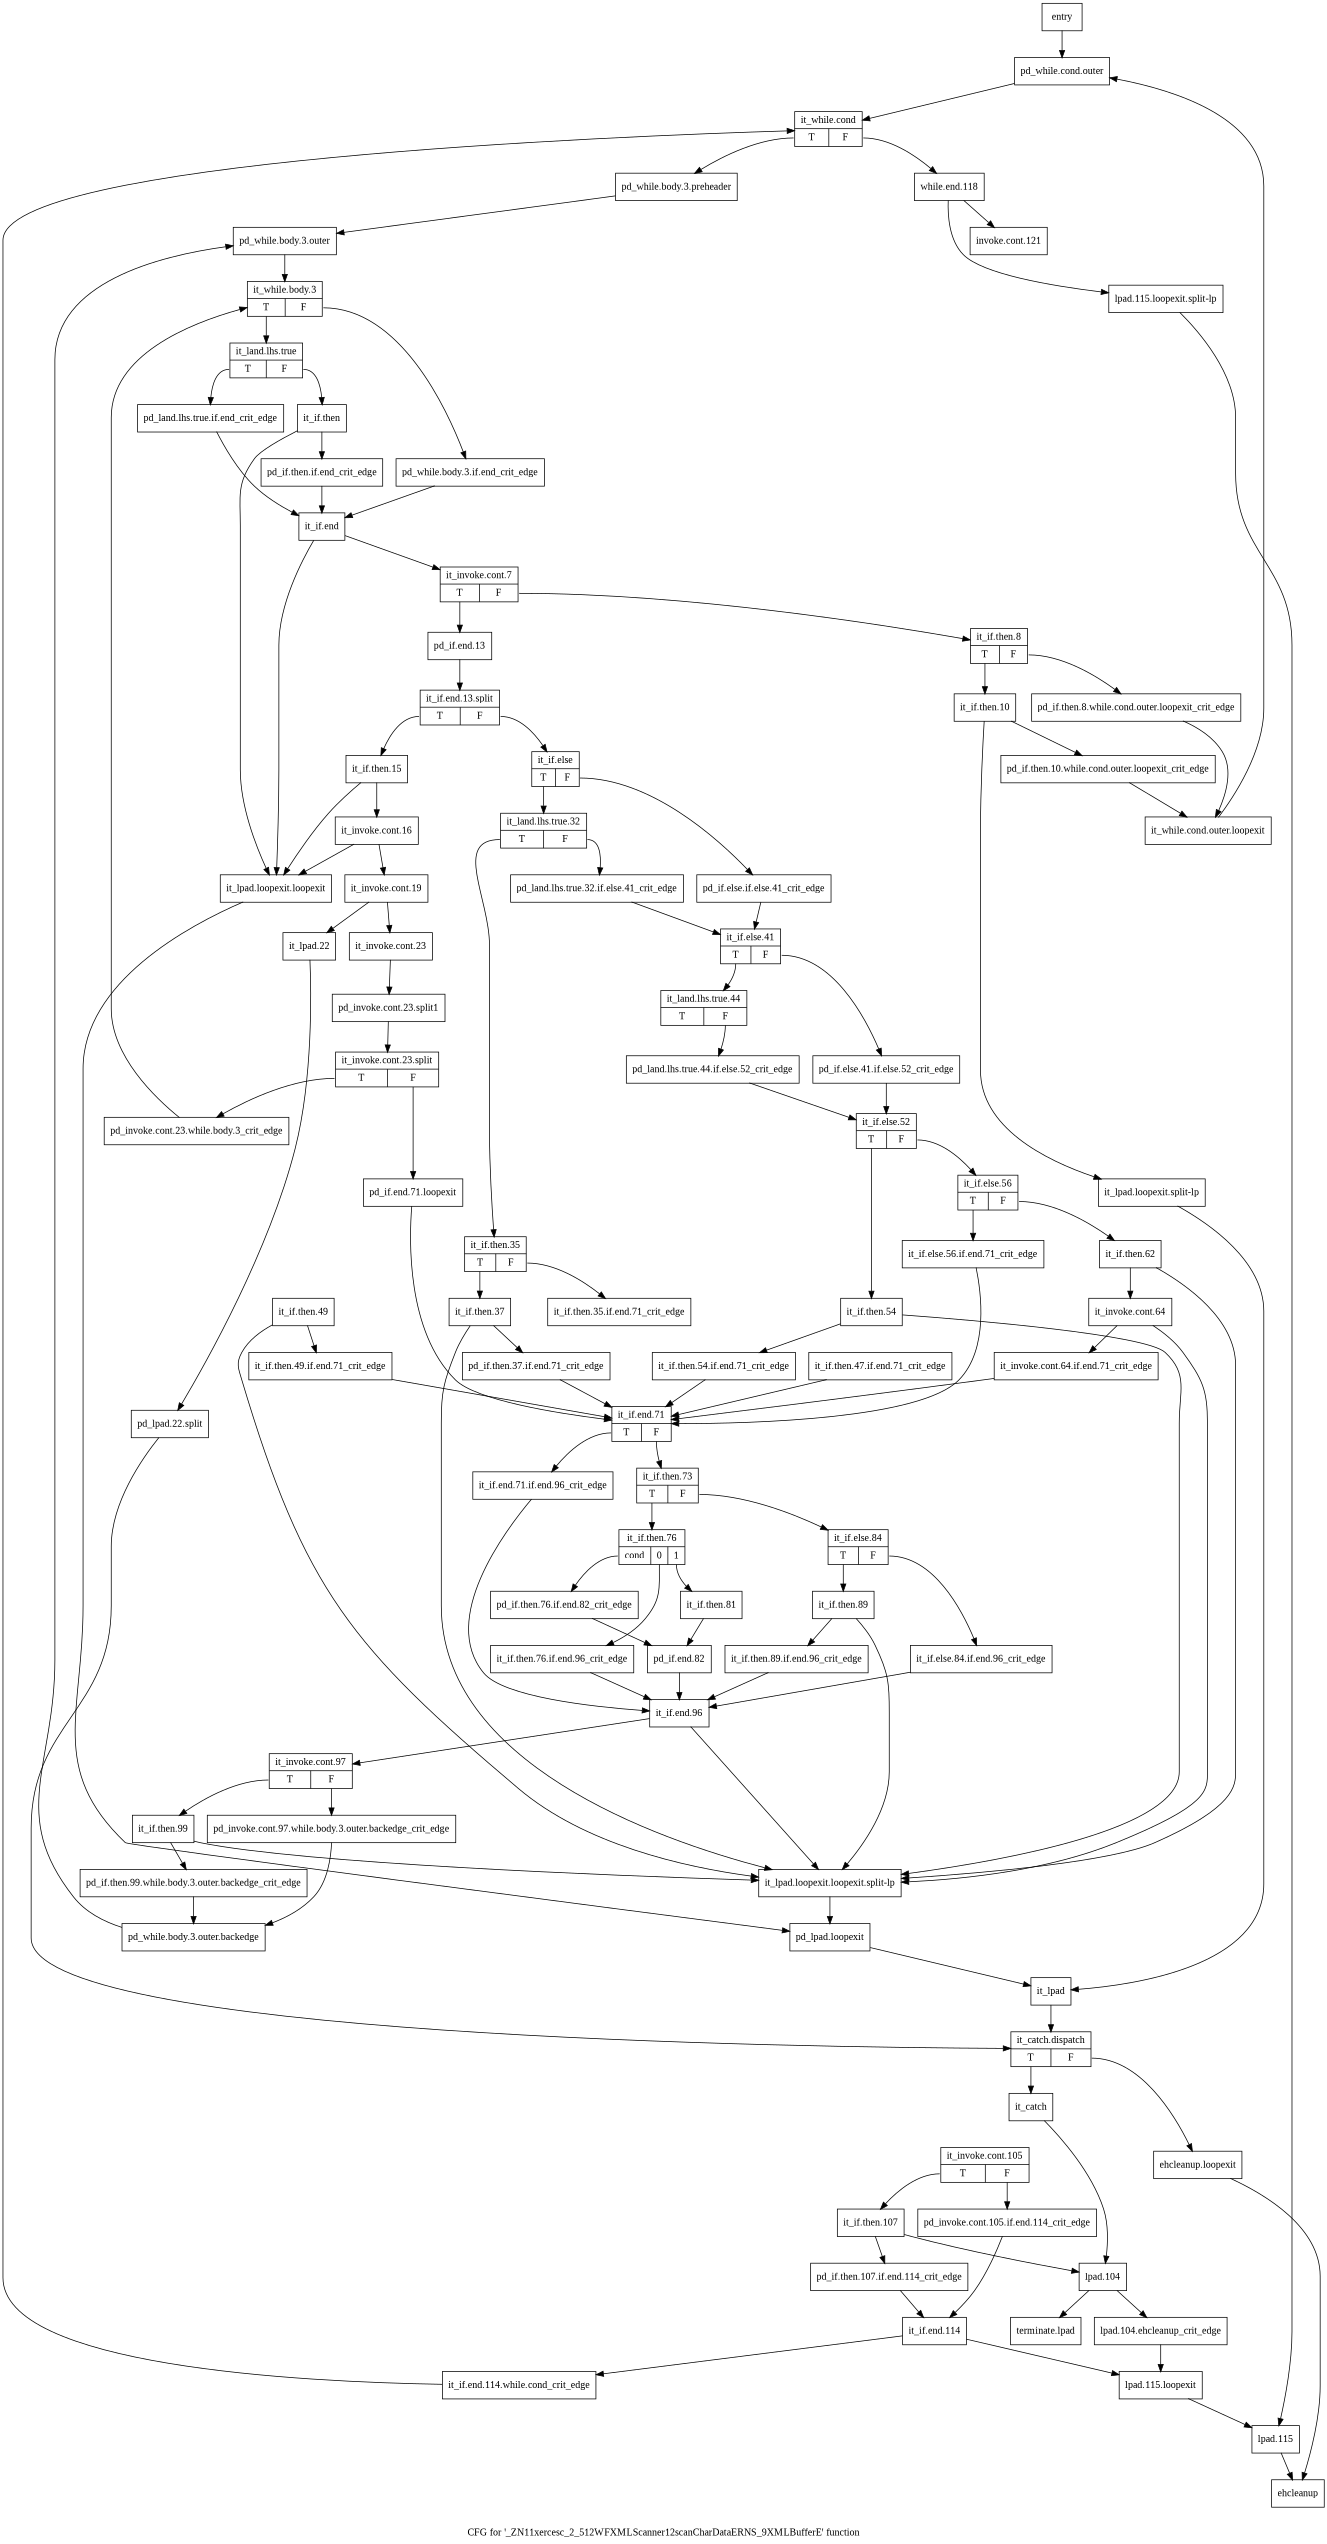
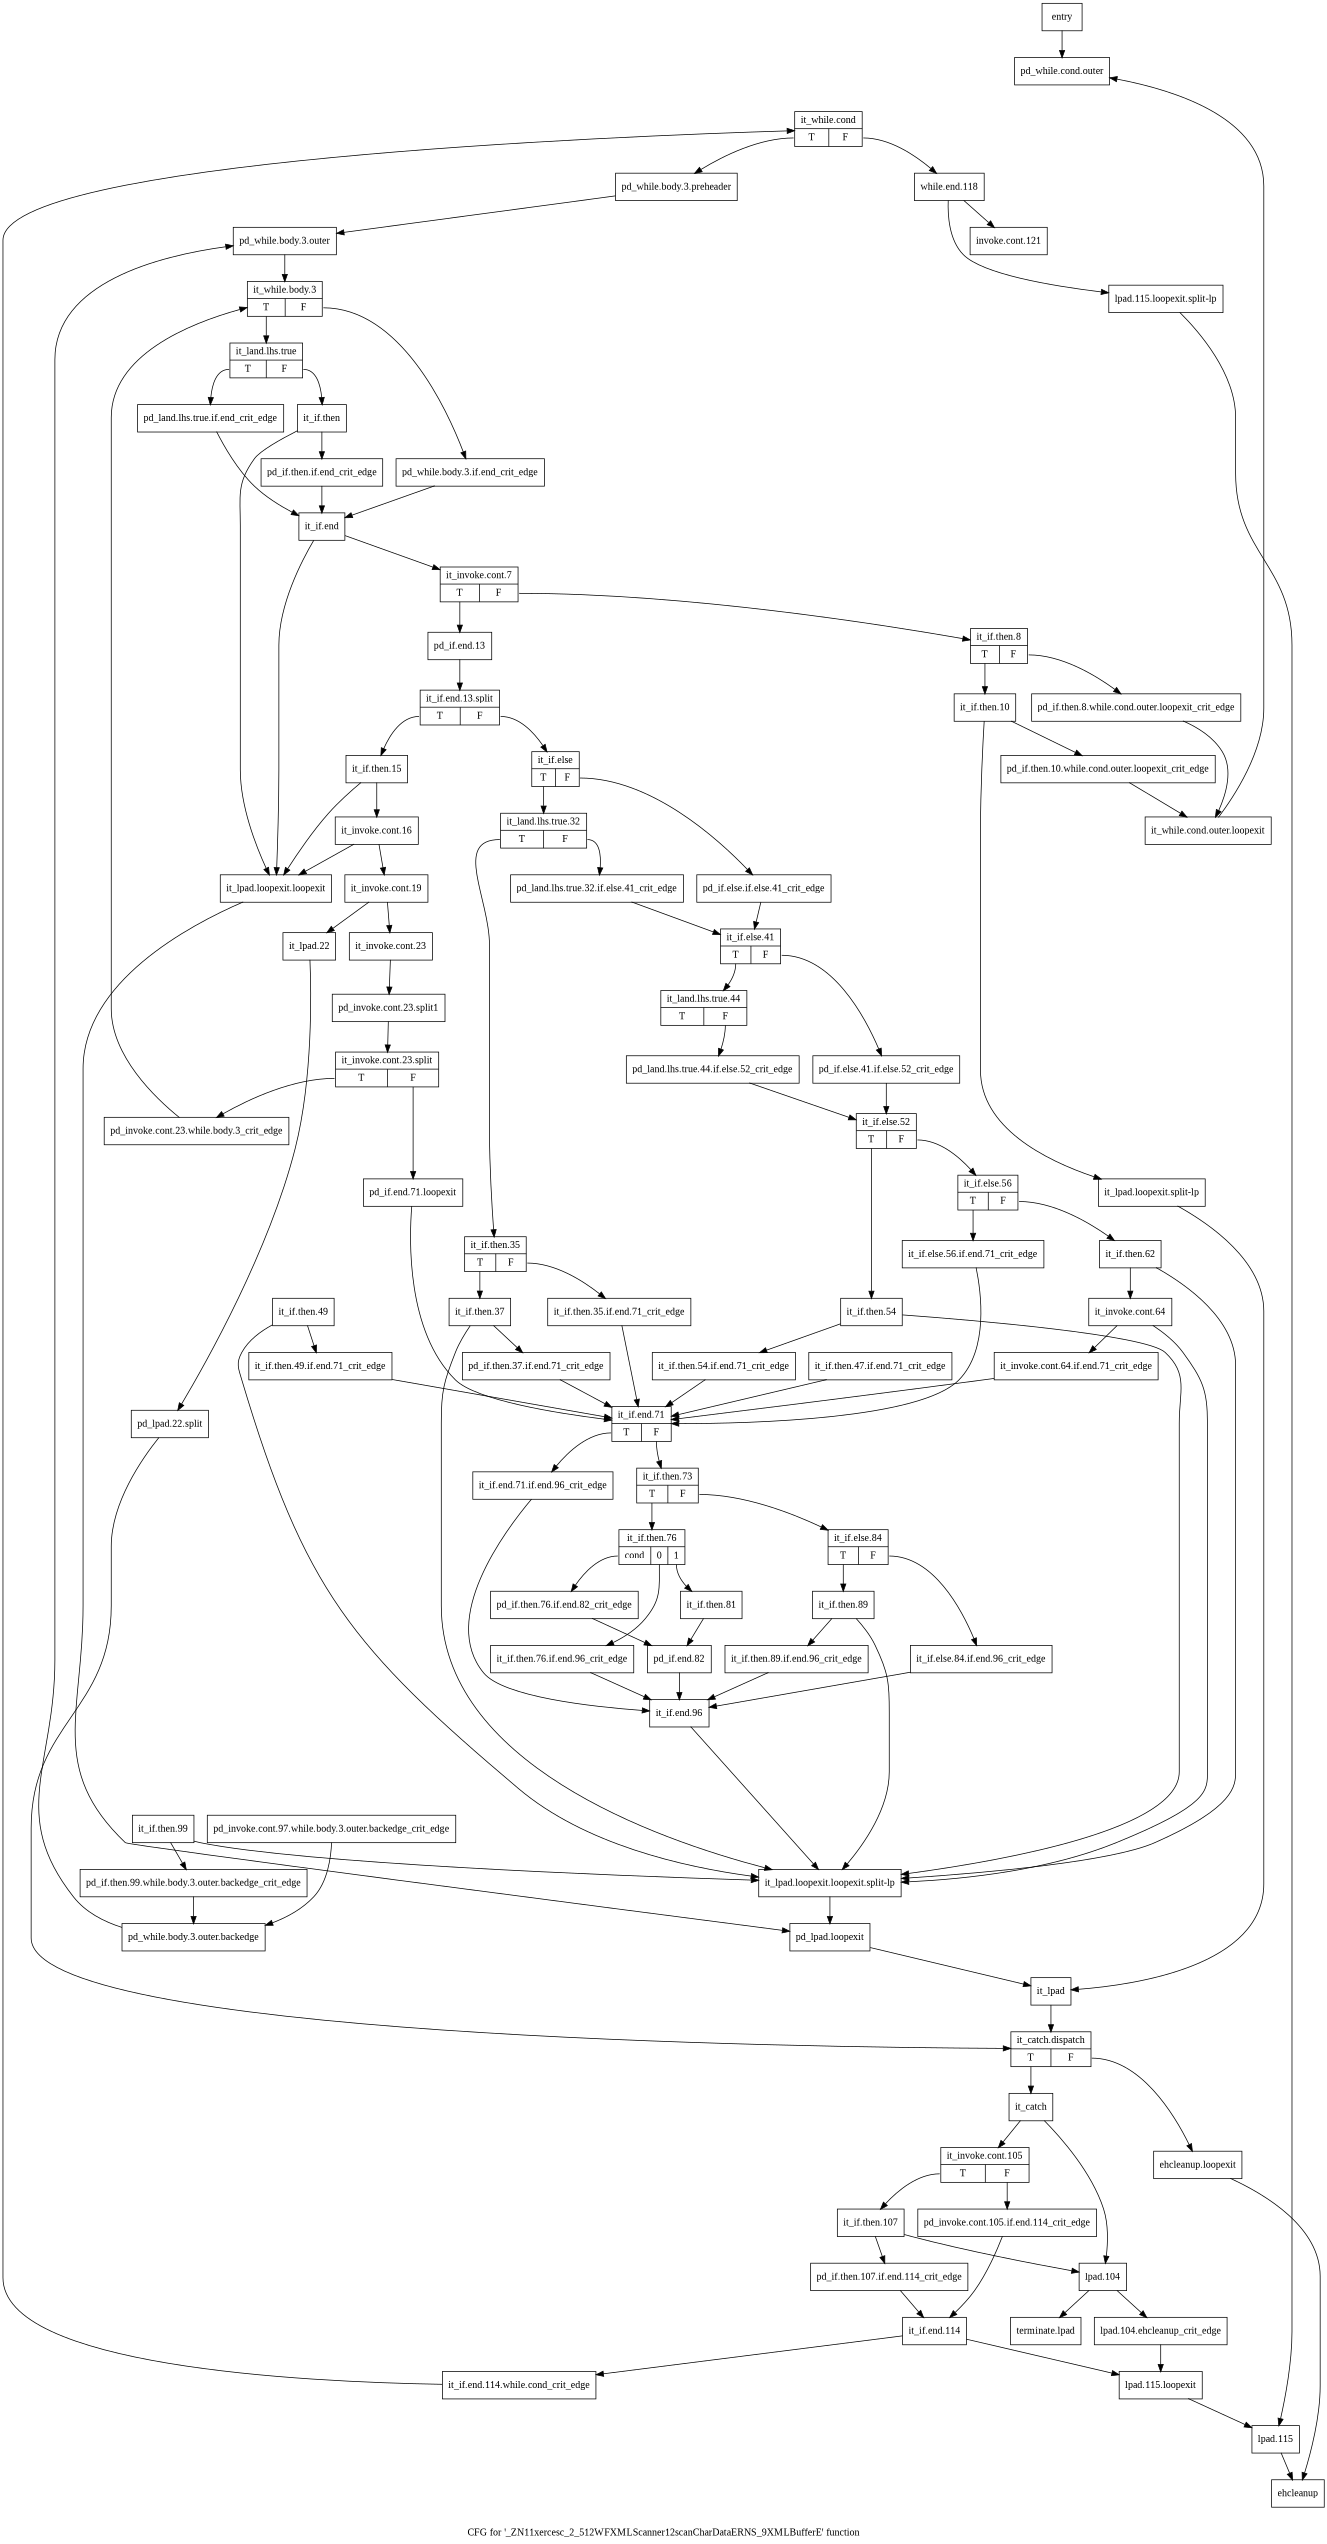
edge "pd_while.cond.outer" -> "it_while.cond": removed
edge "it_if.then.35.if.end.71_crit_edge" -> "it_if.end.71": added
node "it_invoke.cont.97": removed
edge "it_catch" -> "it_invoke.cont.105": added
